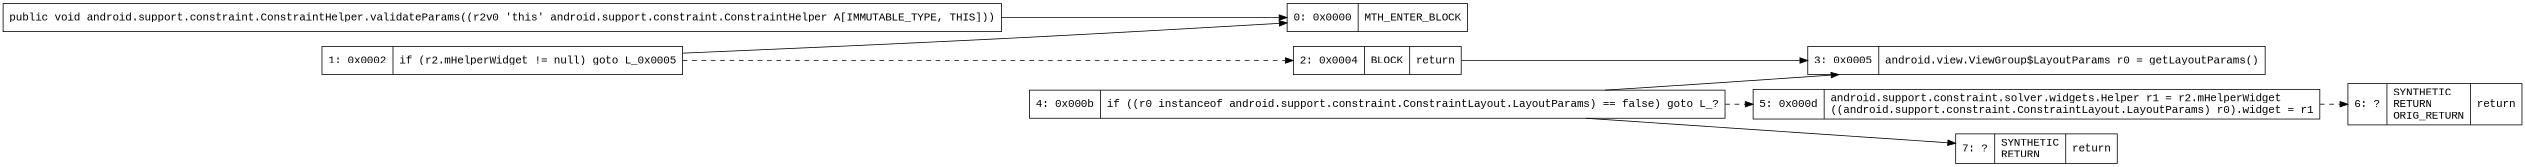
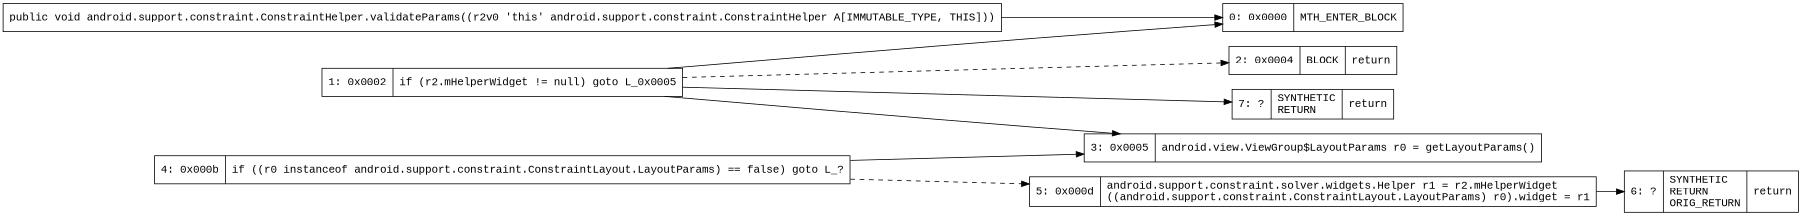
edge "2: 0x0004" -> "3: 0x0005": now "1: 0x0002" -> "3: 0x0005"
edge "5: 0x000d" -> "6: ?": style dashed -> solid
edge "4: 0x000b" -> "7: ?": now "1: 0x0002" -> "7: ?"
